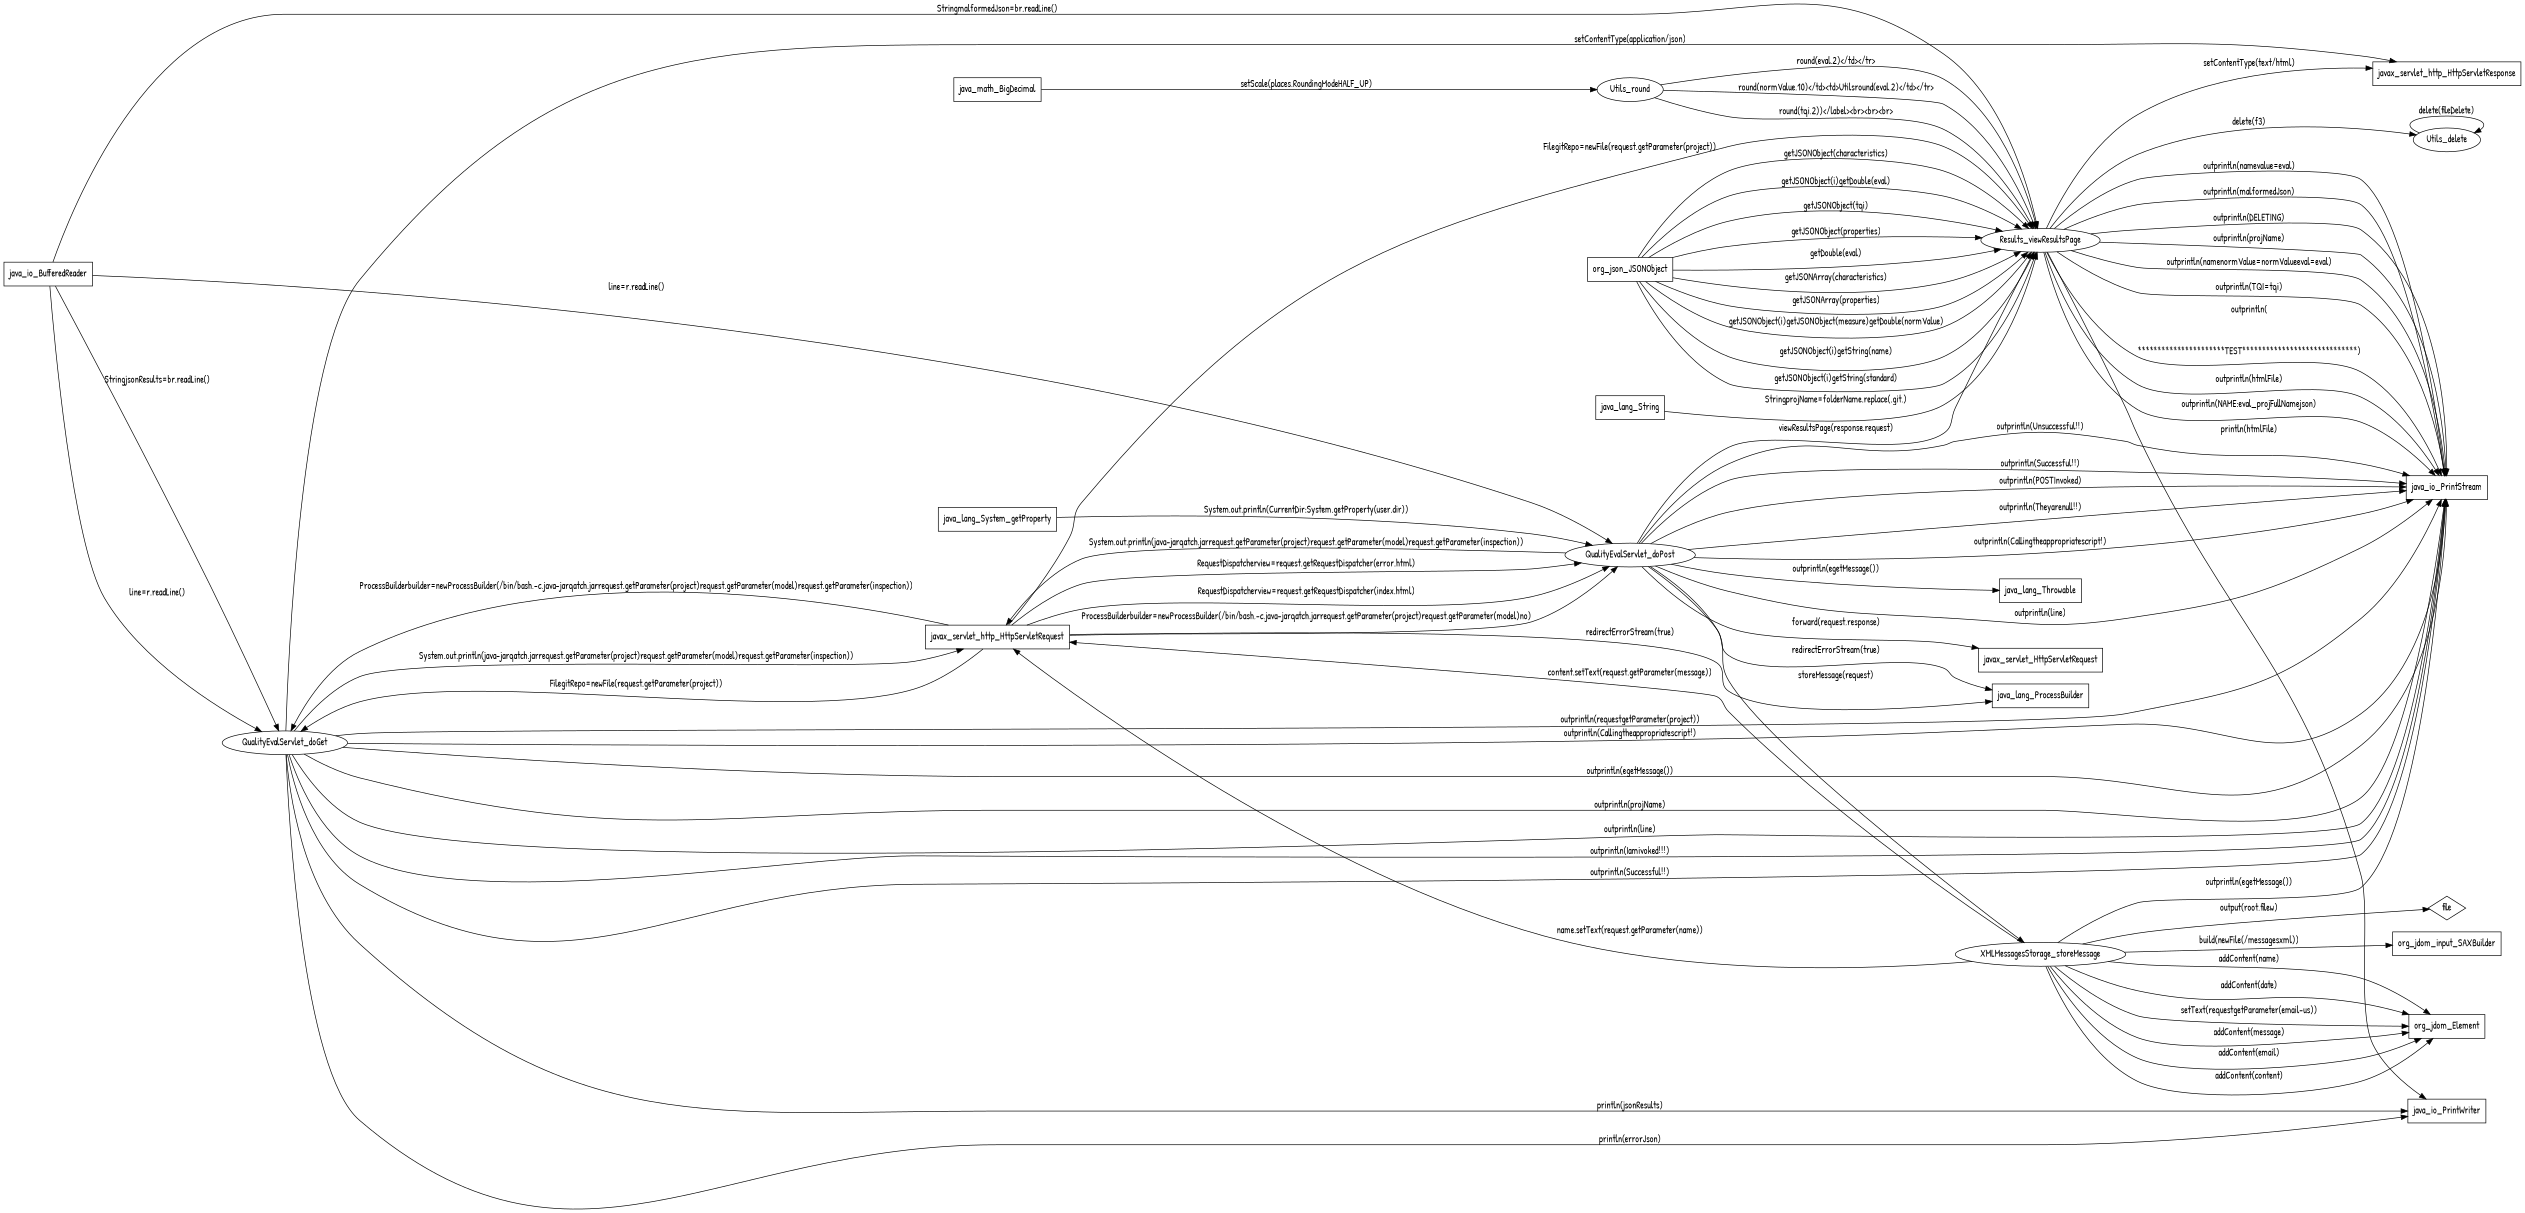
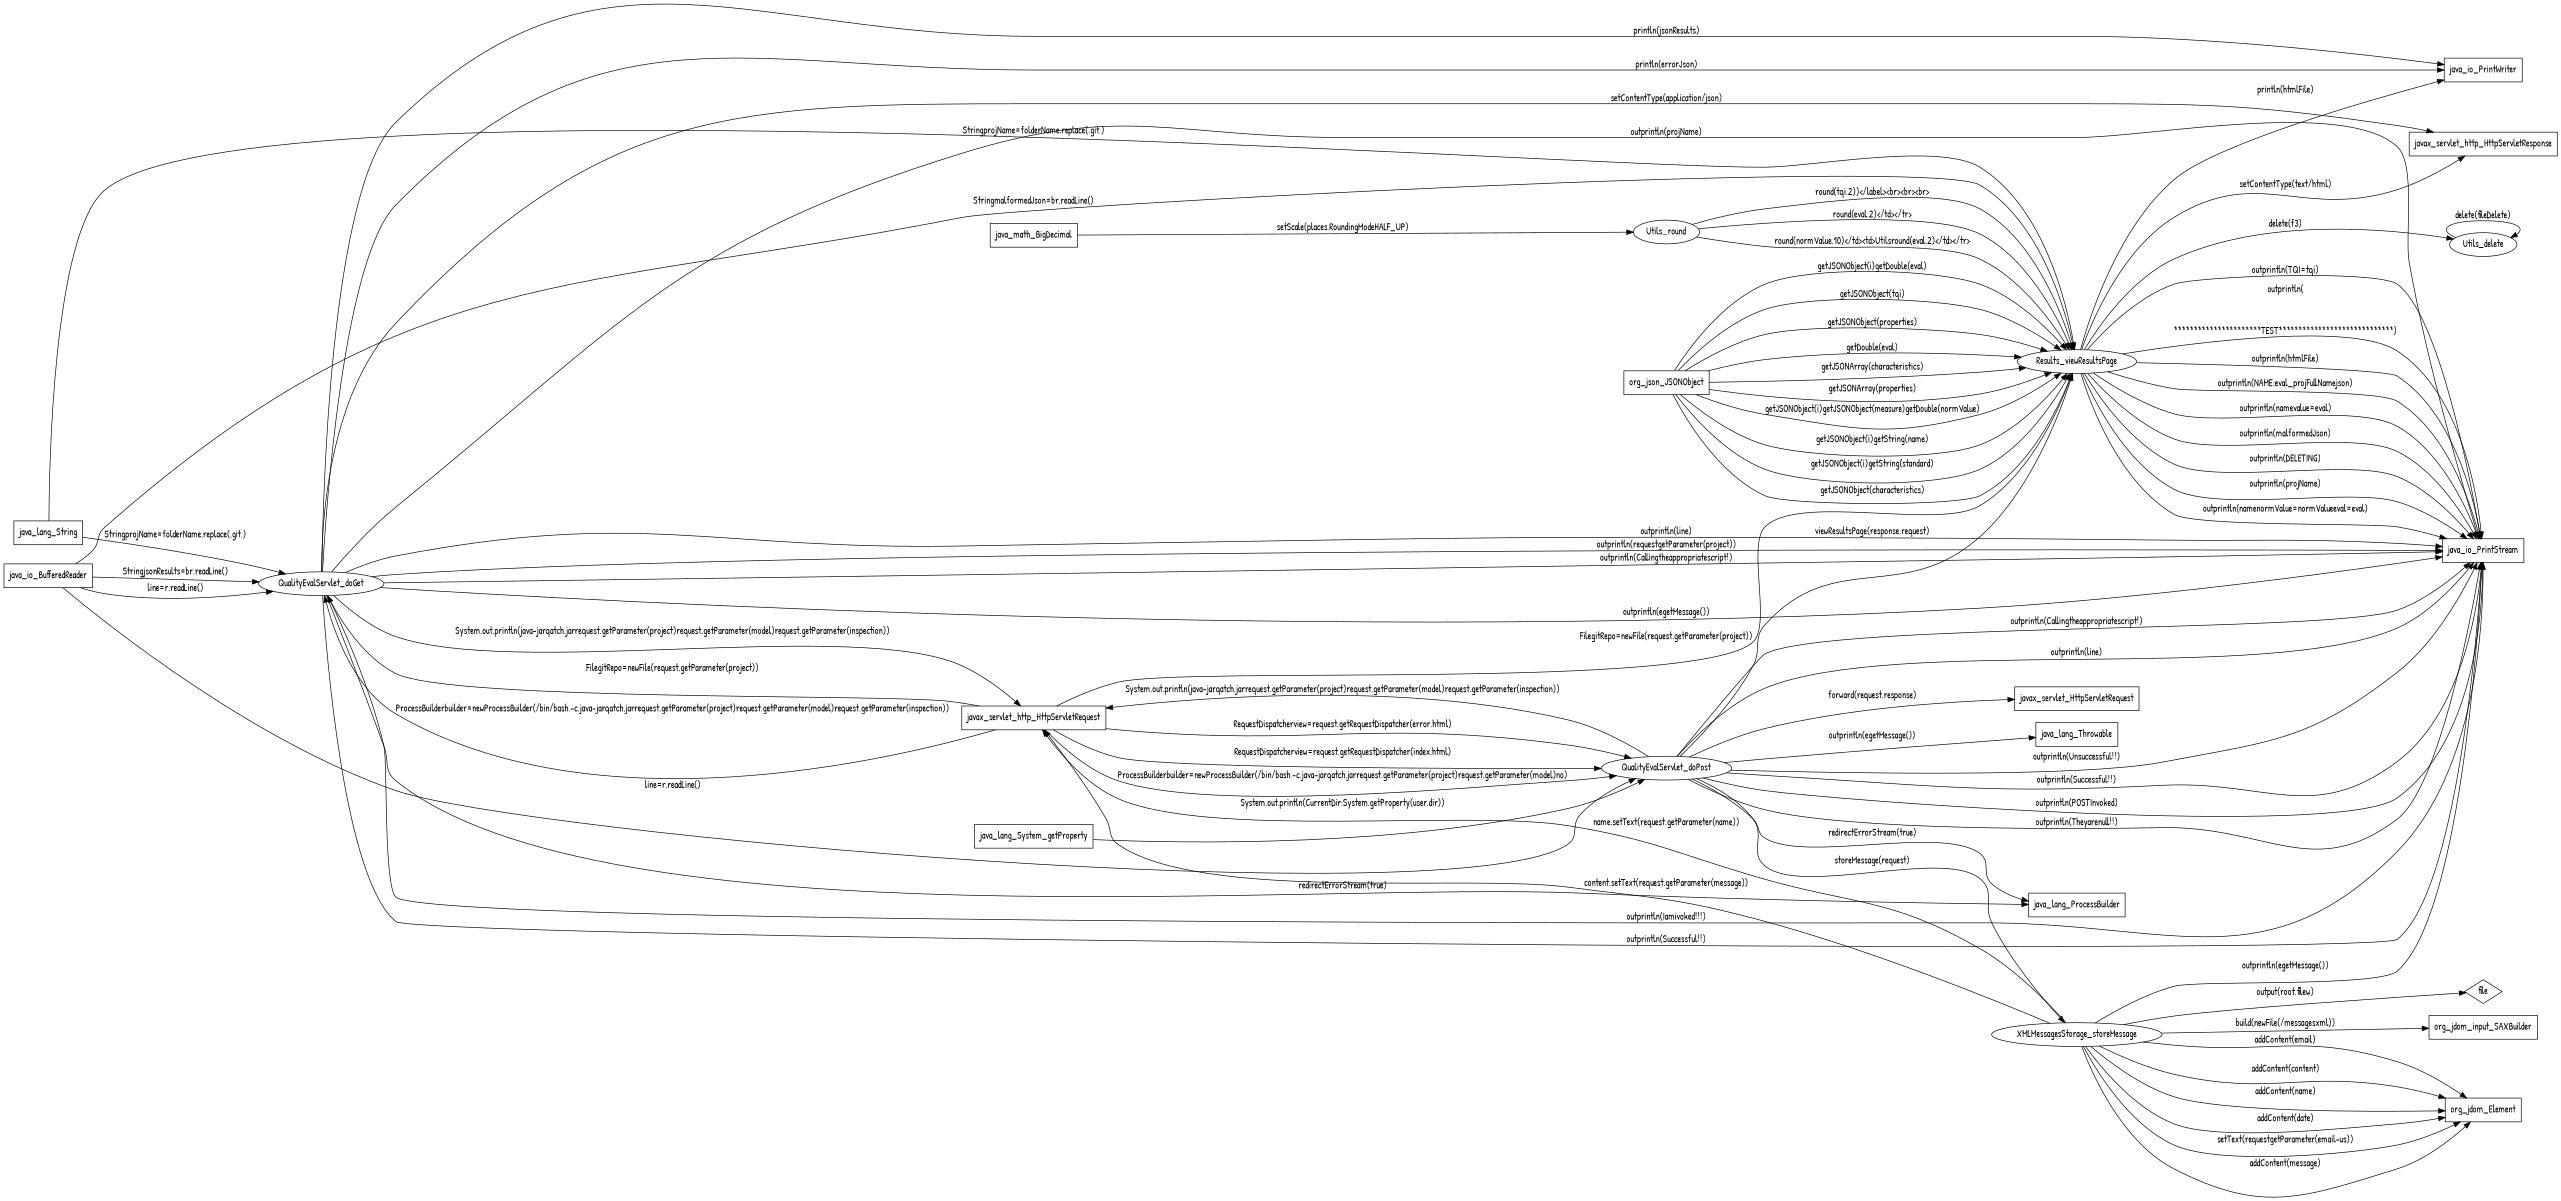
edge "java_lang_String" -> "QualityEvalServlet_doGet": added, label "StringprojName=folderName.replace(.git,)"
edge "javax_servlet_http_HttpServletRequest" -> "java_lang_ProcessBuilder": now "QualityEvalServlet_doGet" -> "java_lang_ProcessBuilder"
